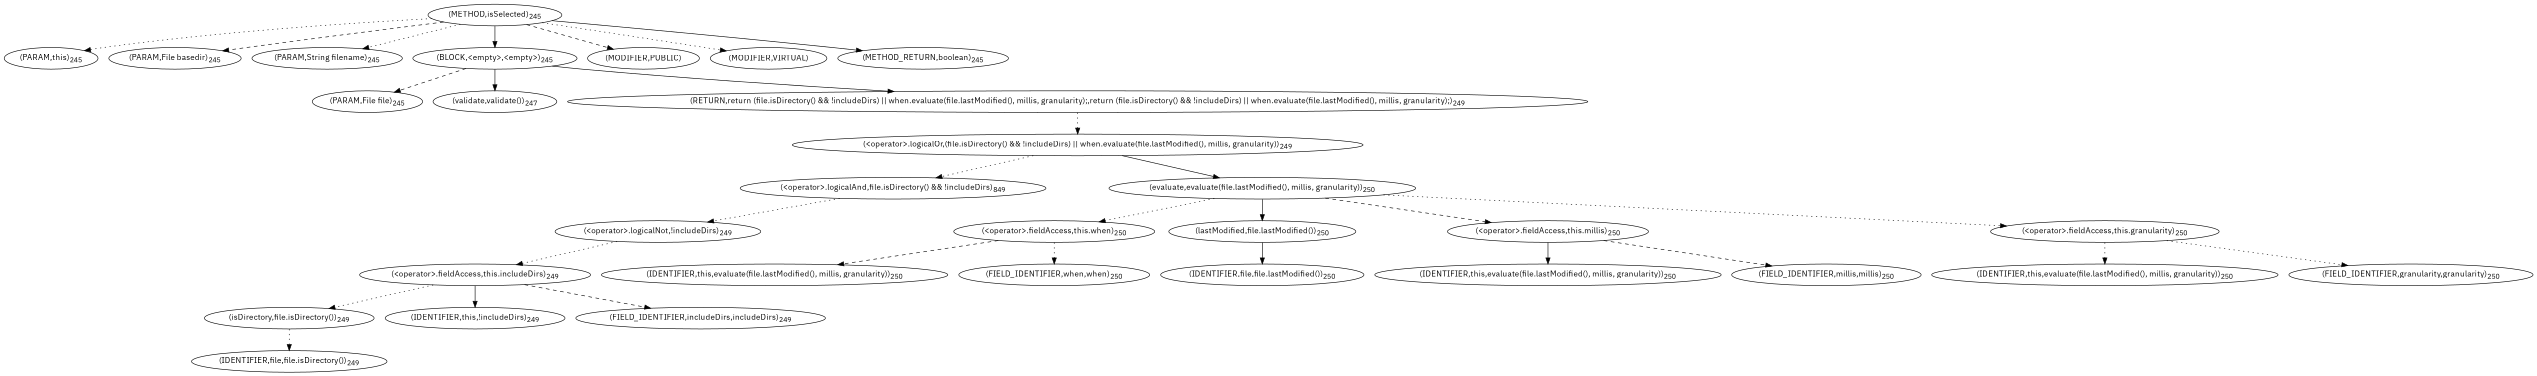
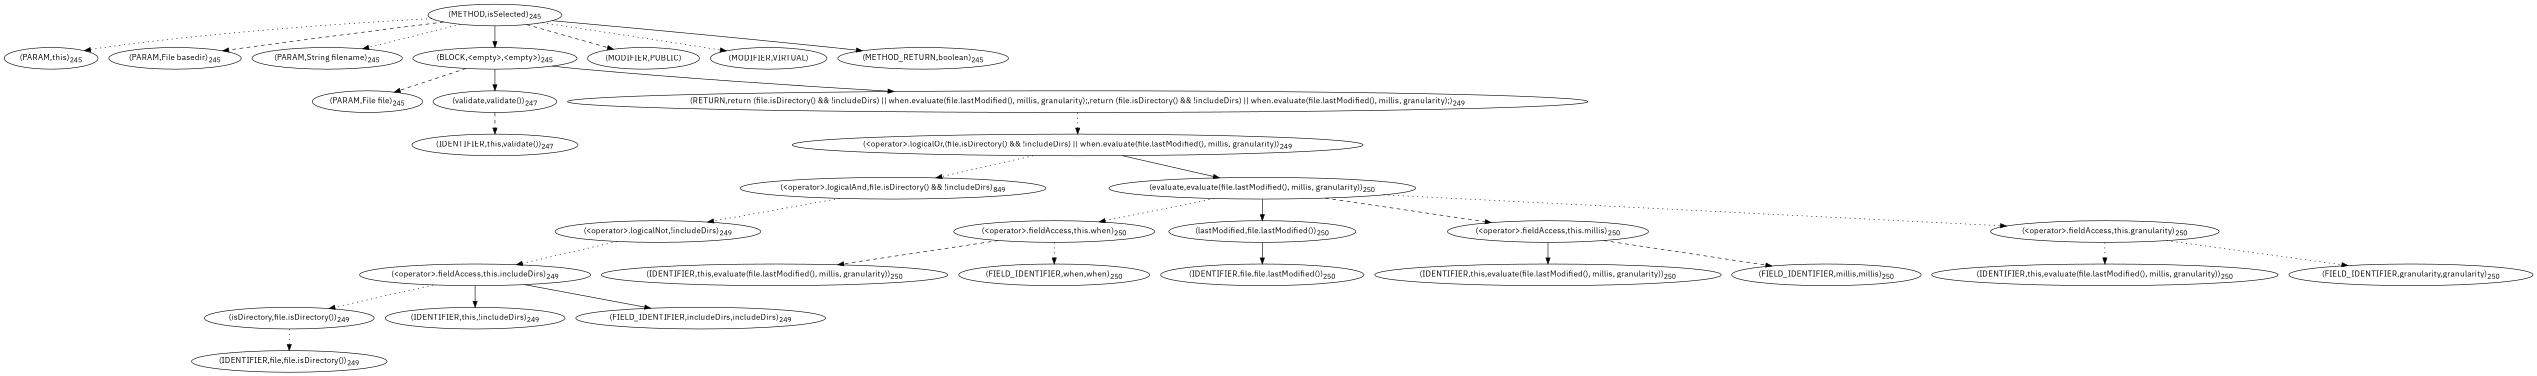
node "(IDENTIFIER,this,validate())": added
edge "(<operator>.fieldAccess,this.includeDirs)" -> "(FIELD_IDENTIFIER,includeDirs,includeDirs)": style dashed -> solid
